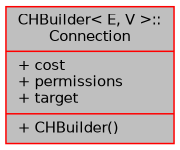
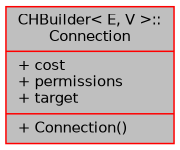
node "CHBuilder< E, V >::": text "+ CHBuilder()" -> "+ Connection()"
